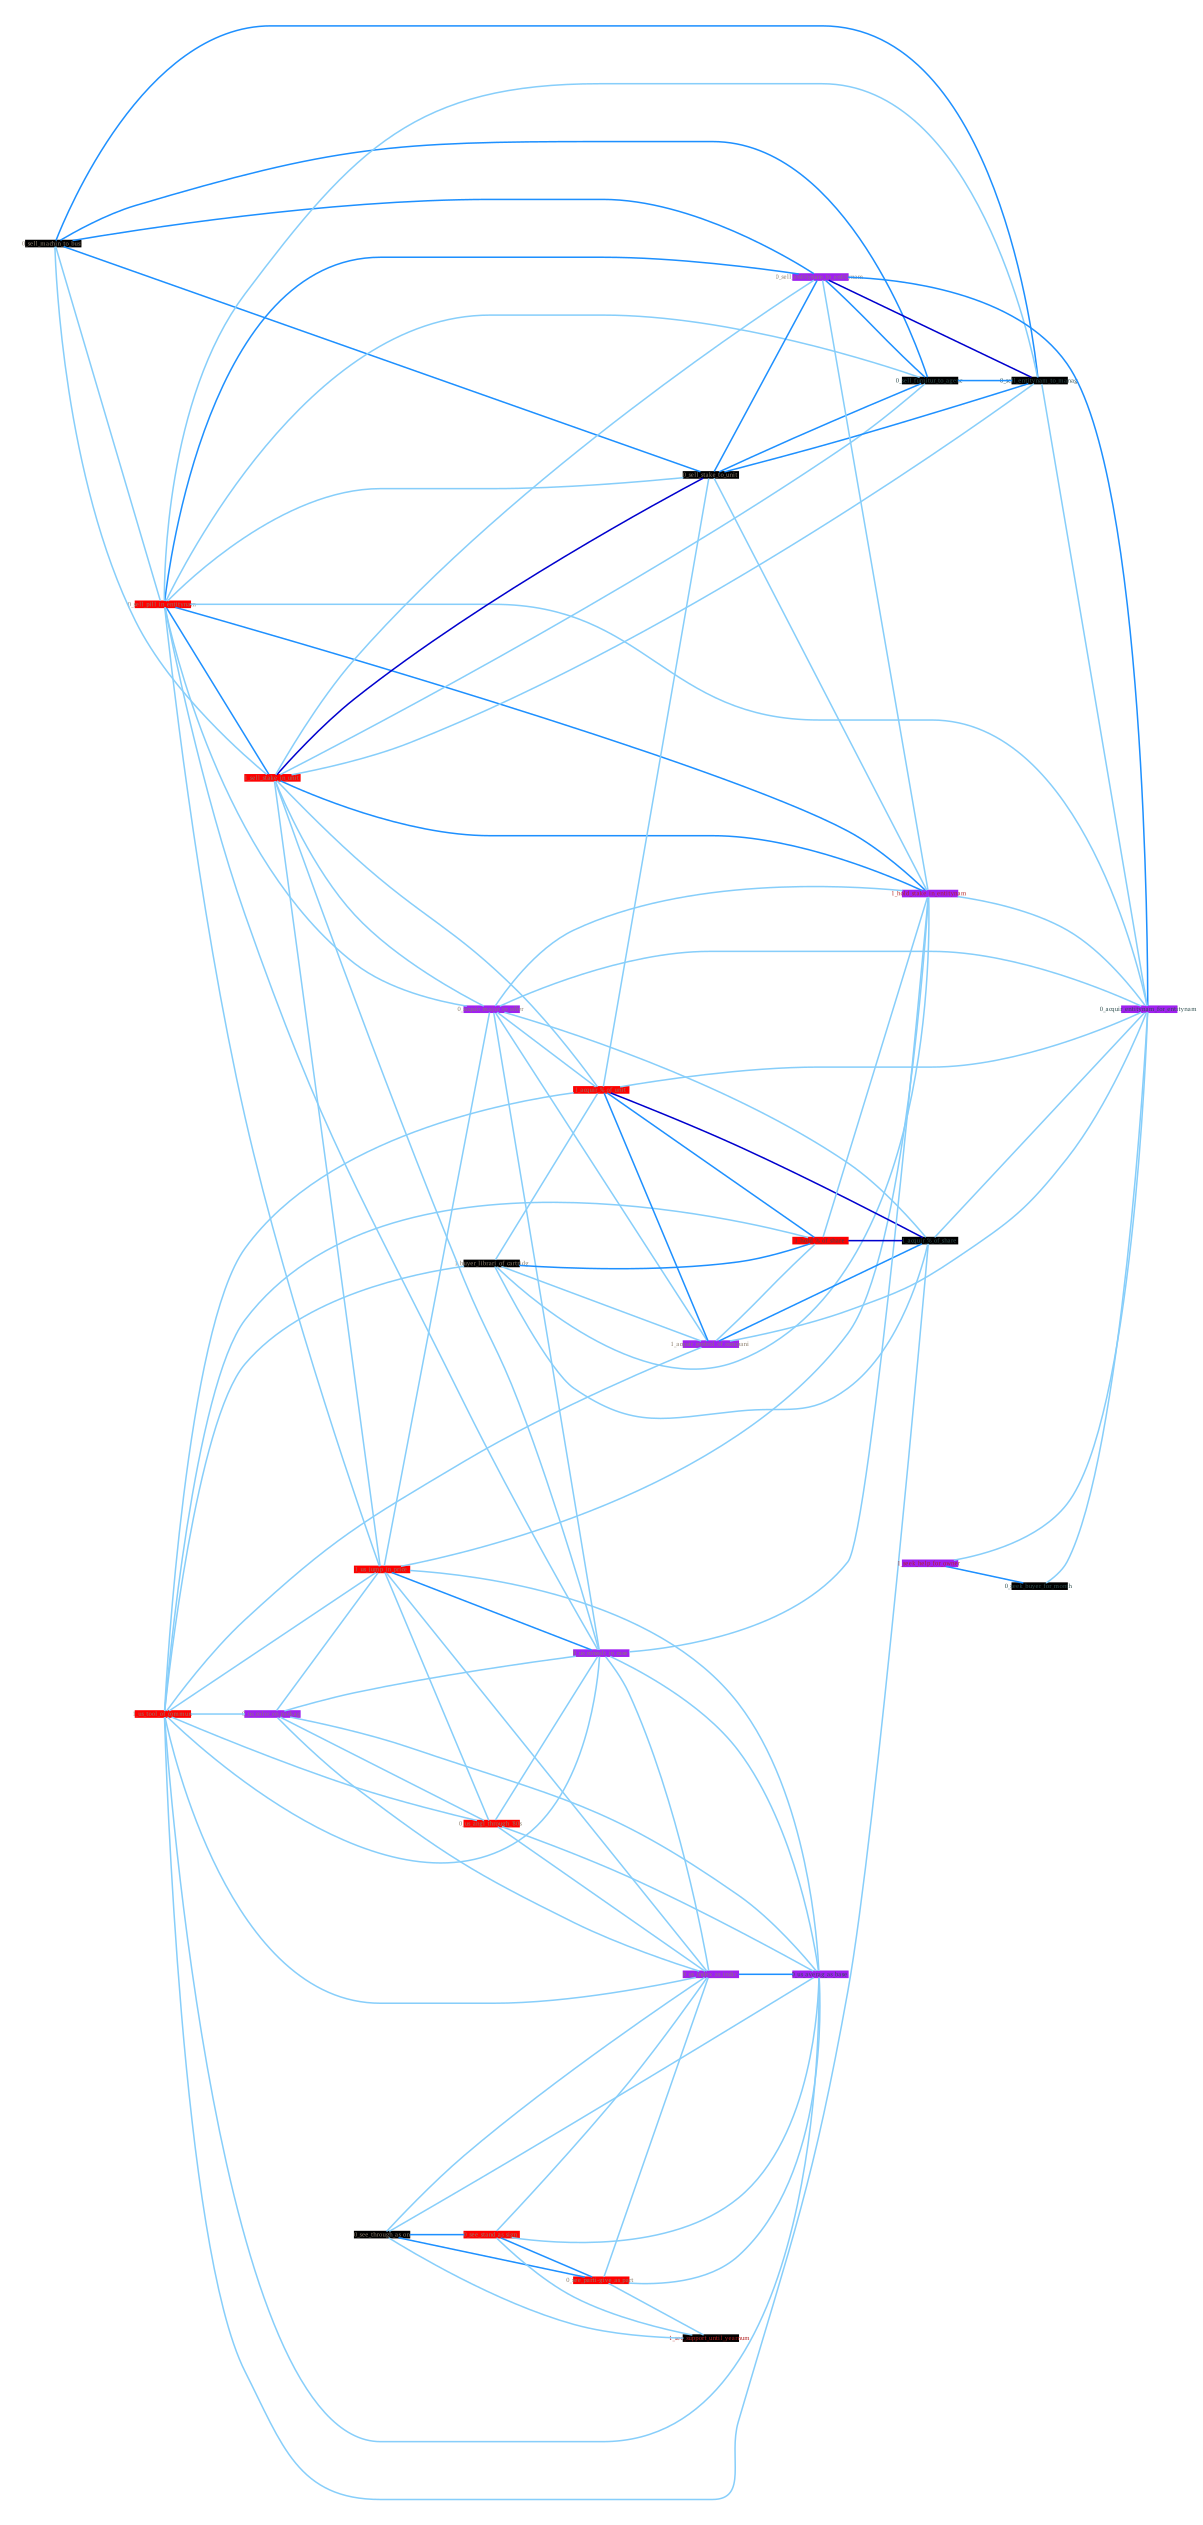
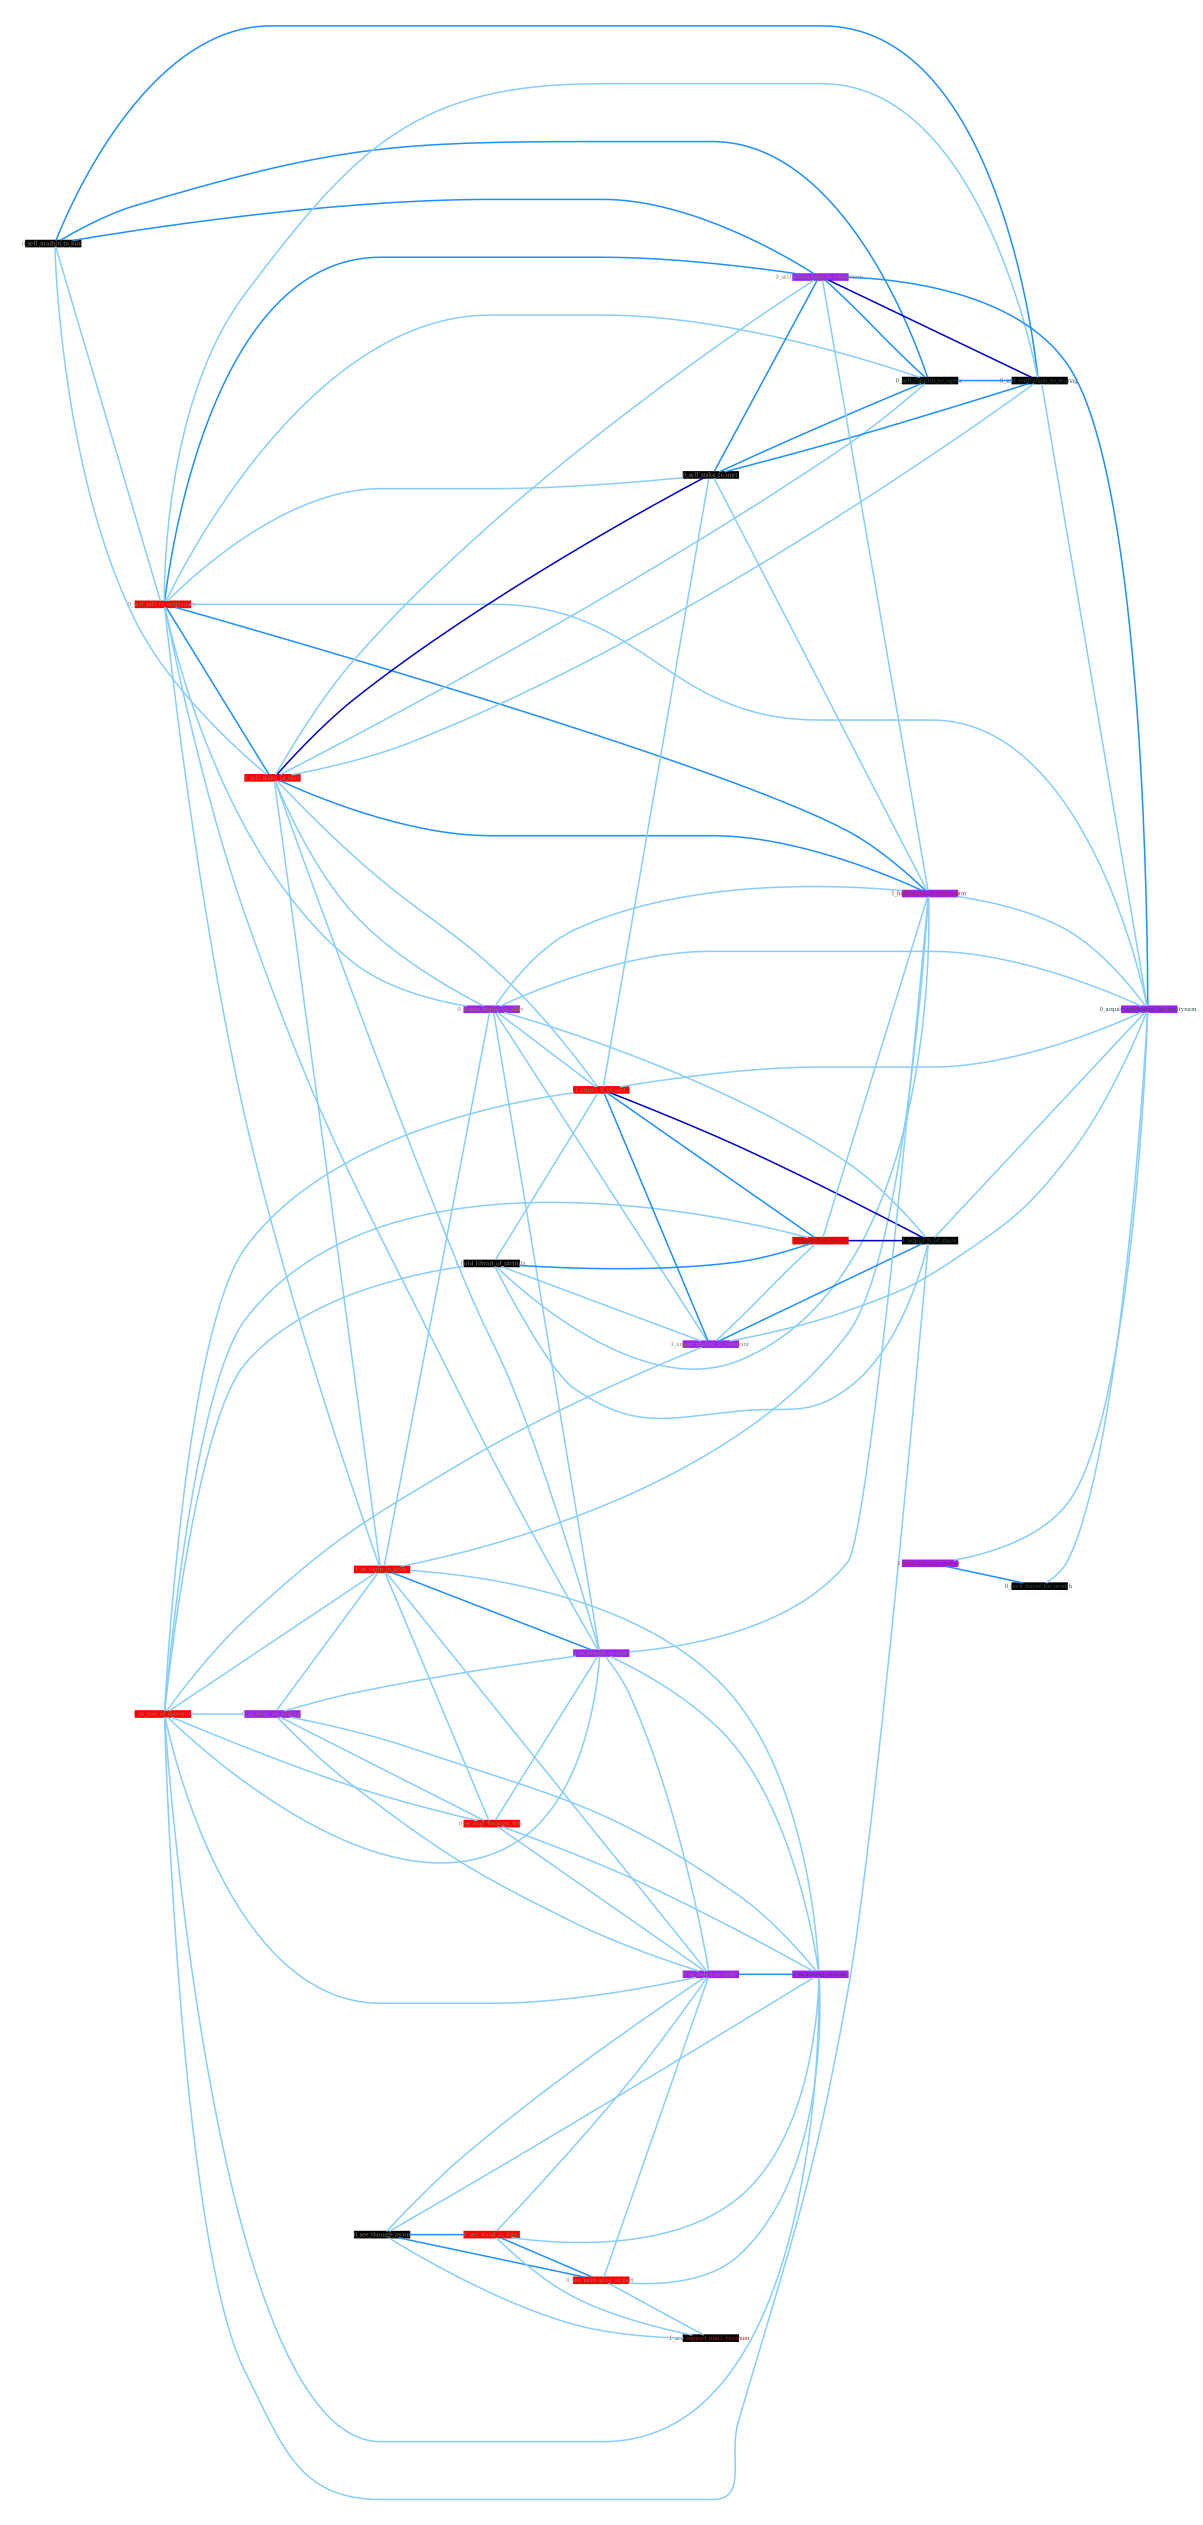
edge "0_sell_machin_to_busi" -- "0_sell_stake_to_unit": removed
node "1_buyer_librari_of_cartridg": label "1_buyer_librari_of_cartridg" -> "1_hold_librari_of_cartridg"
